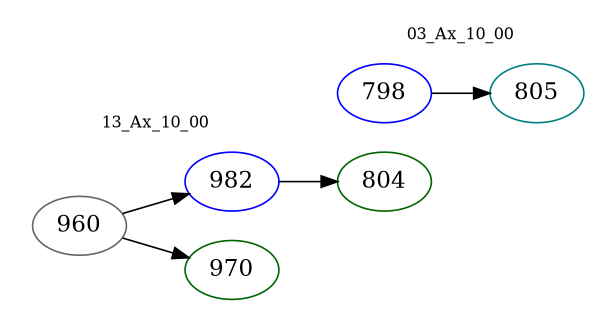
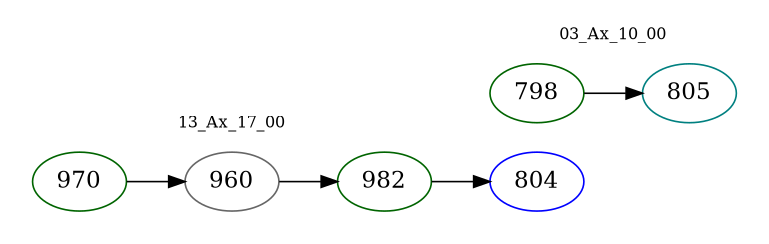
node "798": color blue -> darkgreen
cluster "13_Ax_10_00": label "13_Ax_10_00" -> "13_Ax_17_00"
node "982": color blue -> darkgreen
node "804": color darkgreen -> blue
edge "960" -> "970": reversed
